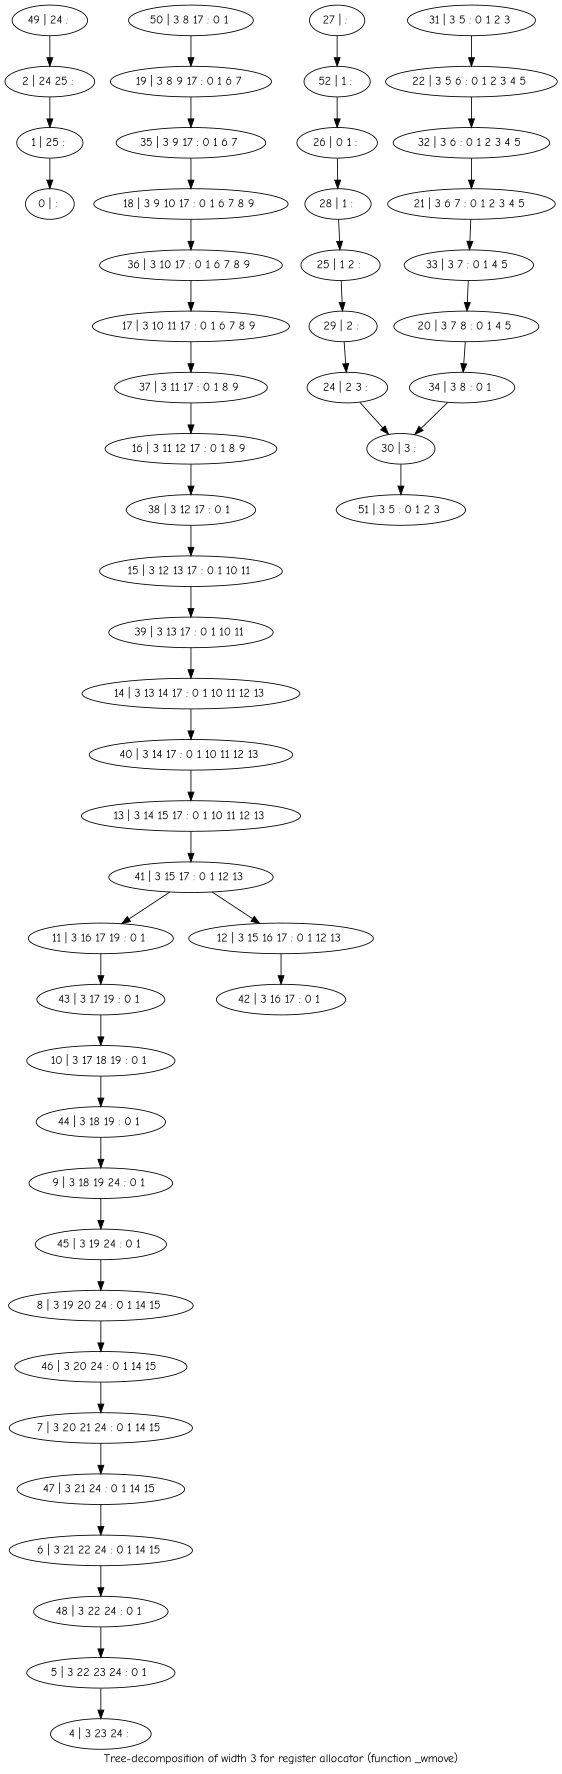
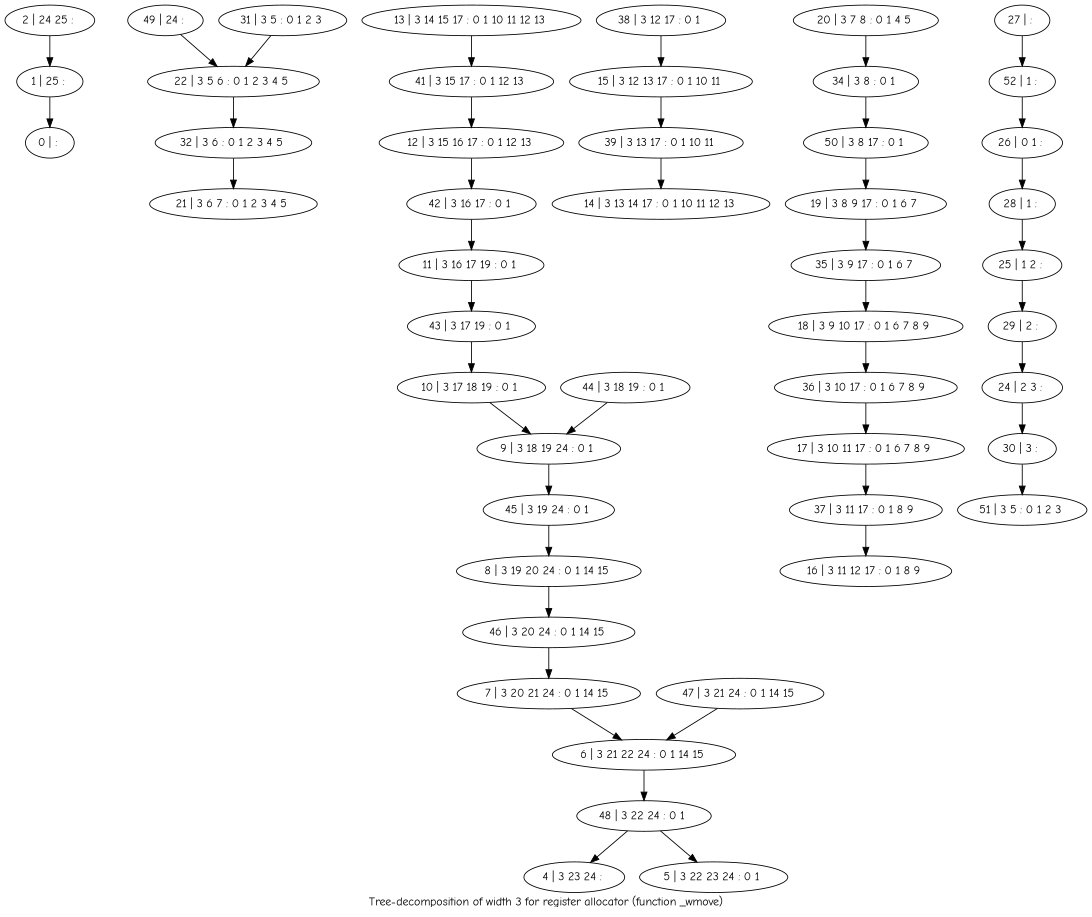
edge "49 | 24 :" -> "2 | 24 25 :": now "49 | 24 :" -> "22 | 3 5 6 : 0 1 2 3 4 5"
node "33 | 3 7 : 0 1 4 5": removed
edge "34 | 3 8 : 0 1" -> "30 | 3 :": now "34 | 3 8 : 0 1" -> "50 | 3 8 17 : 0 1"
edge "16 | 3 11 12 17 : 0 1 8 9" -> "38 | 3 12 17 : 0 1": removed
node "40 | 3 14 17 : 0 1 10 11 12 13": removed
edge "41 | 3 15 17 : 0 1 12 13" -> "11 | 3 16 17 19 : 0 1": now "42 | 3 16 17 : 0 1" -> "11 | 3 16 17 19 : 0 1"
edge "10 | 3 17 18 19 : 0 1" -> "44 | 3 18 19 : 0 1": now "10 | 3 17 18 19 : 0 1" -> "9 | 3 18 19 24 : 0 1"
edge "7 | 3 20 21 24 : 0 1 14 15" -> "47 | 3 21 24 : 0 1 14 15": now "7 | 3 20 21 24 : 0 1 14 15" -> "6 | 3 21 22 24 : 0 1 14 15"
edge "5 | 3 22 23 24 : 0 1" -> "4 | 3 23 24 :": now "48 | 3 22 24 : 0 1" -> "4 | 3 23 24 :"
